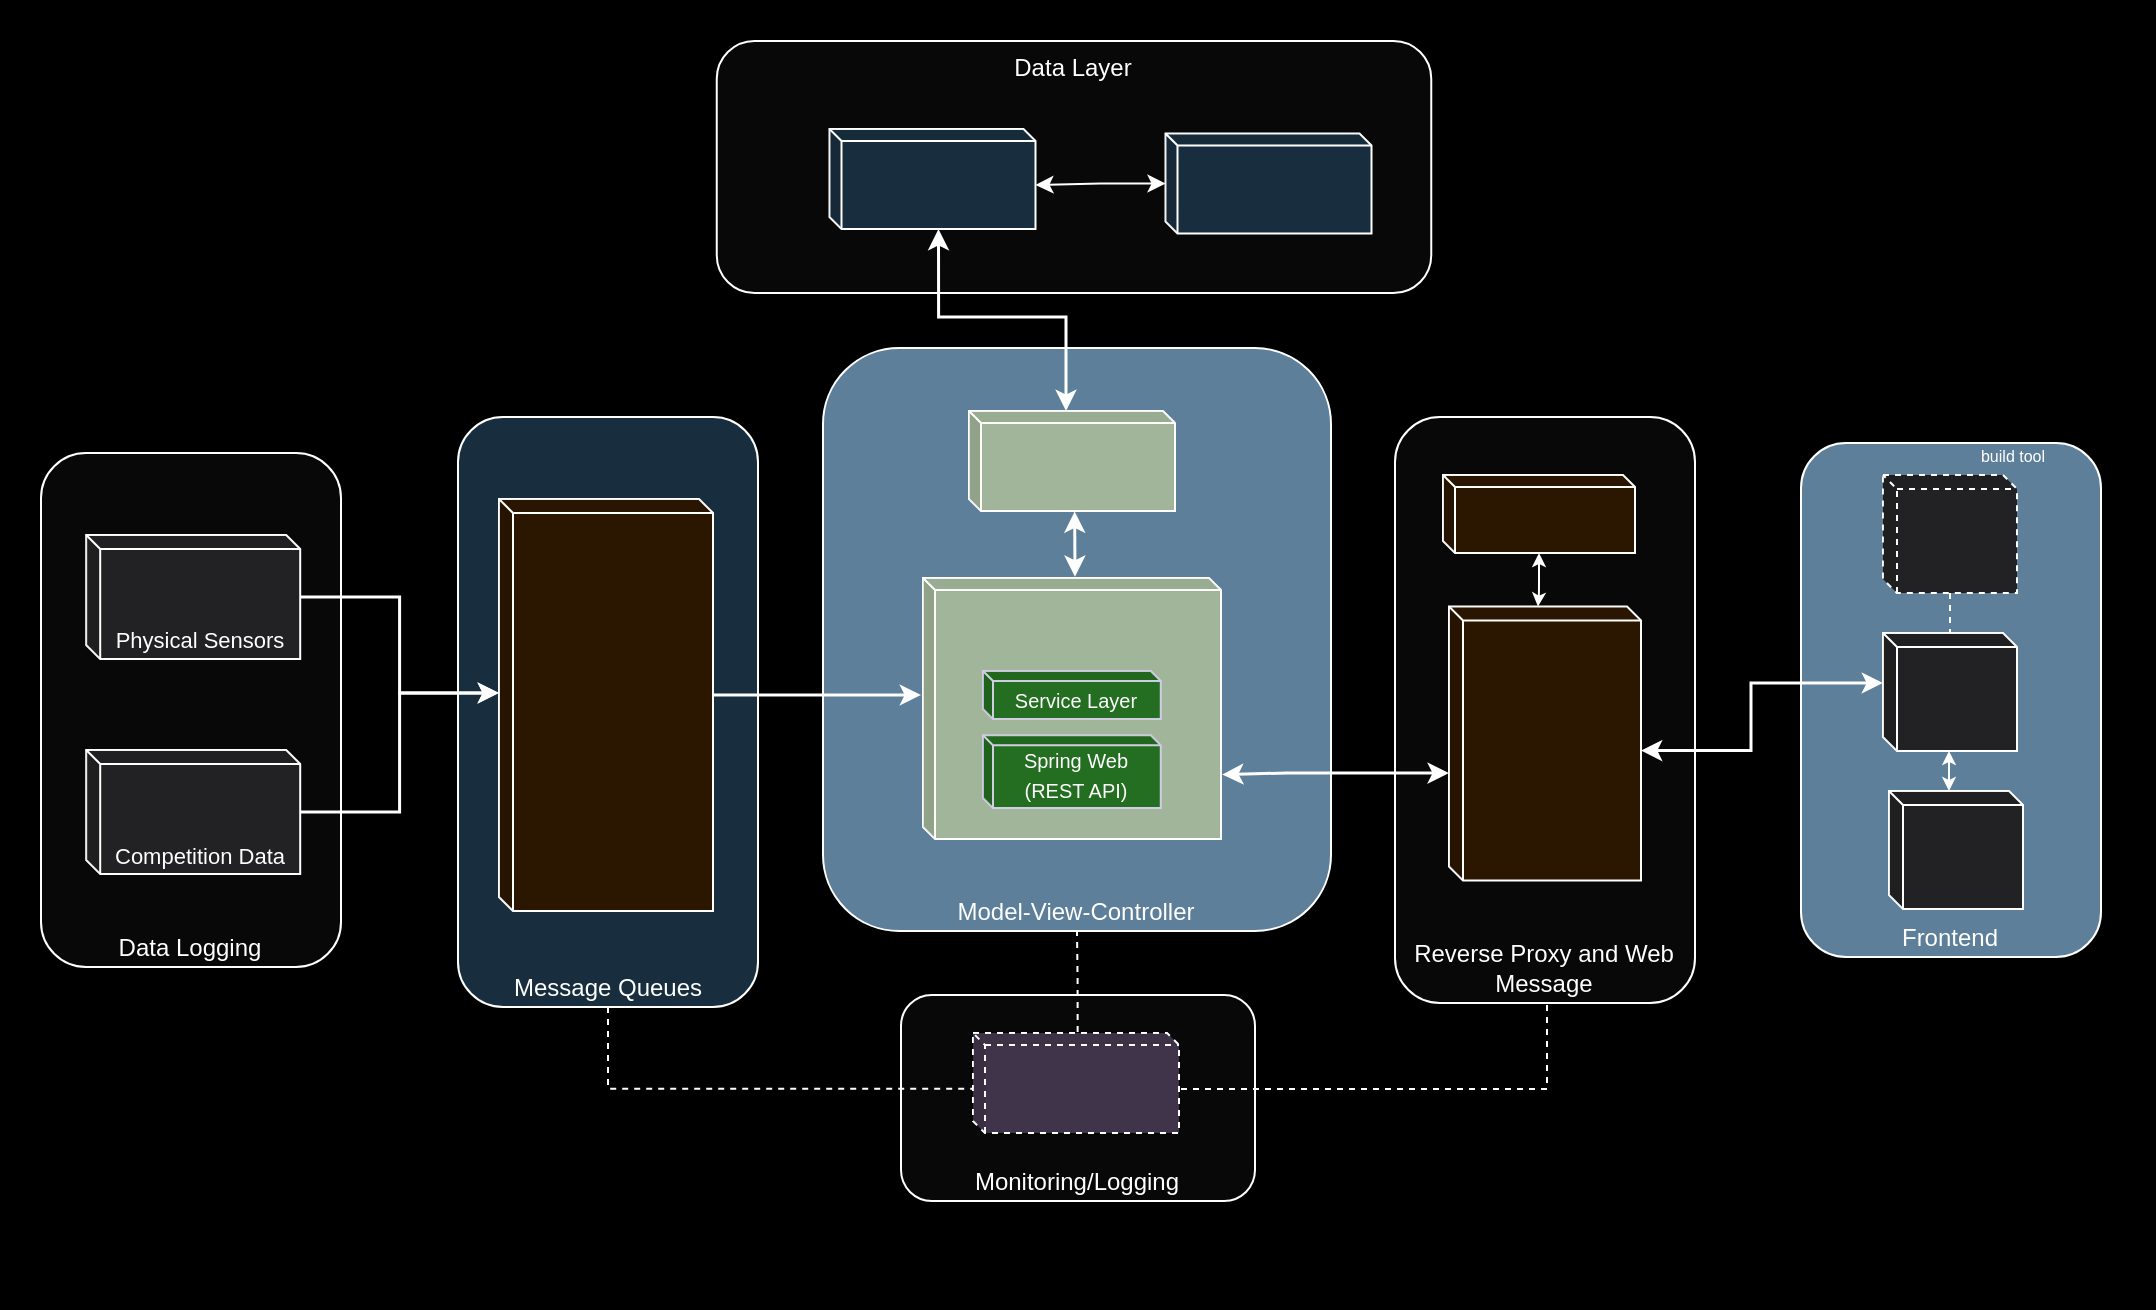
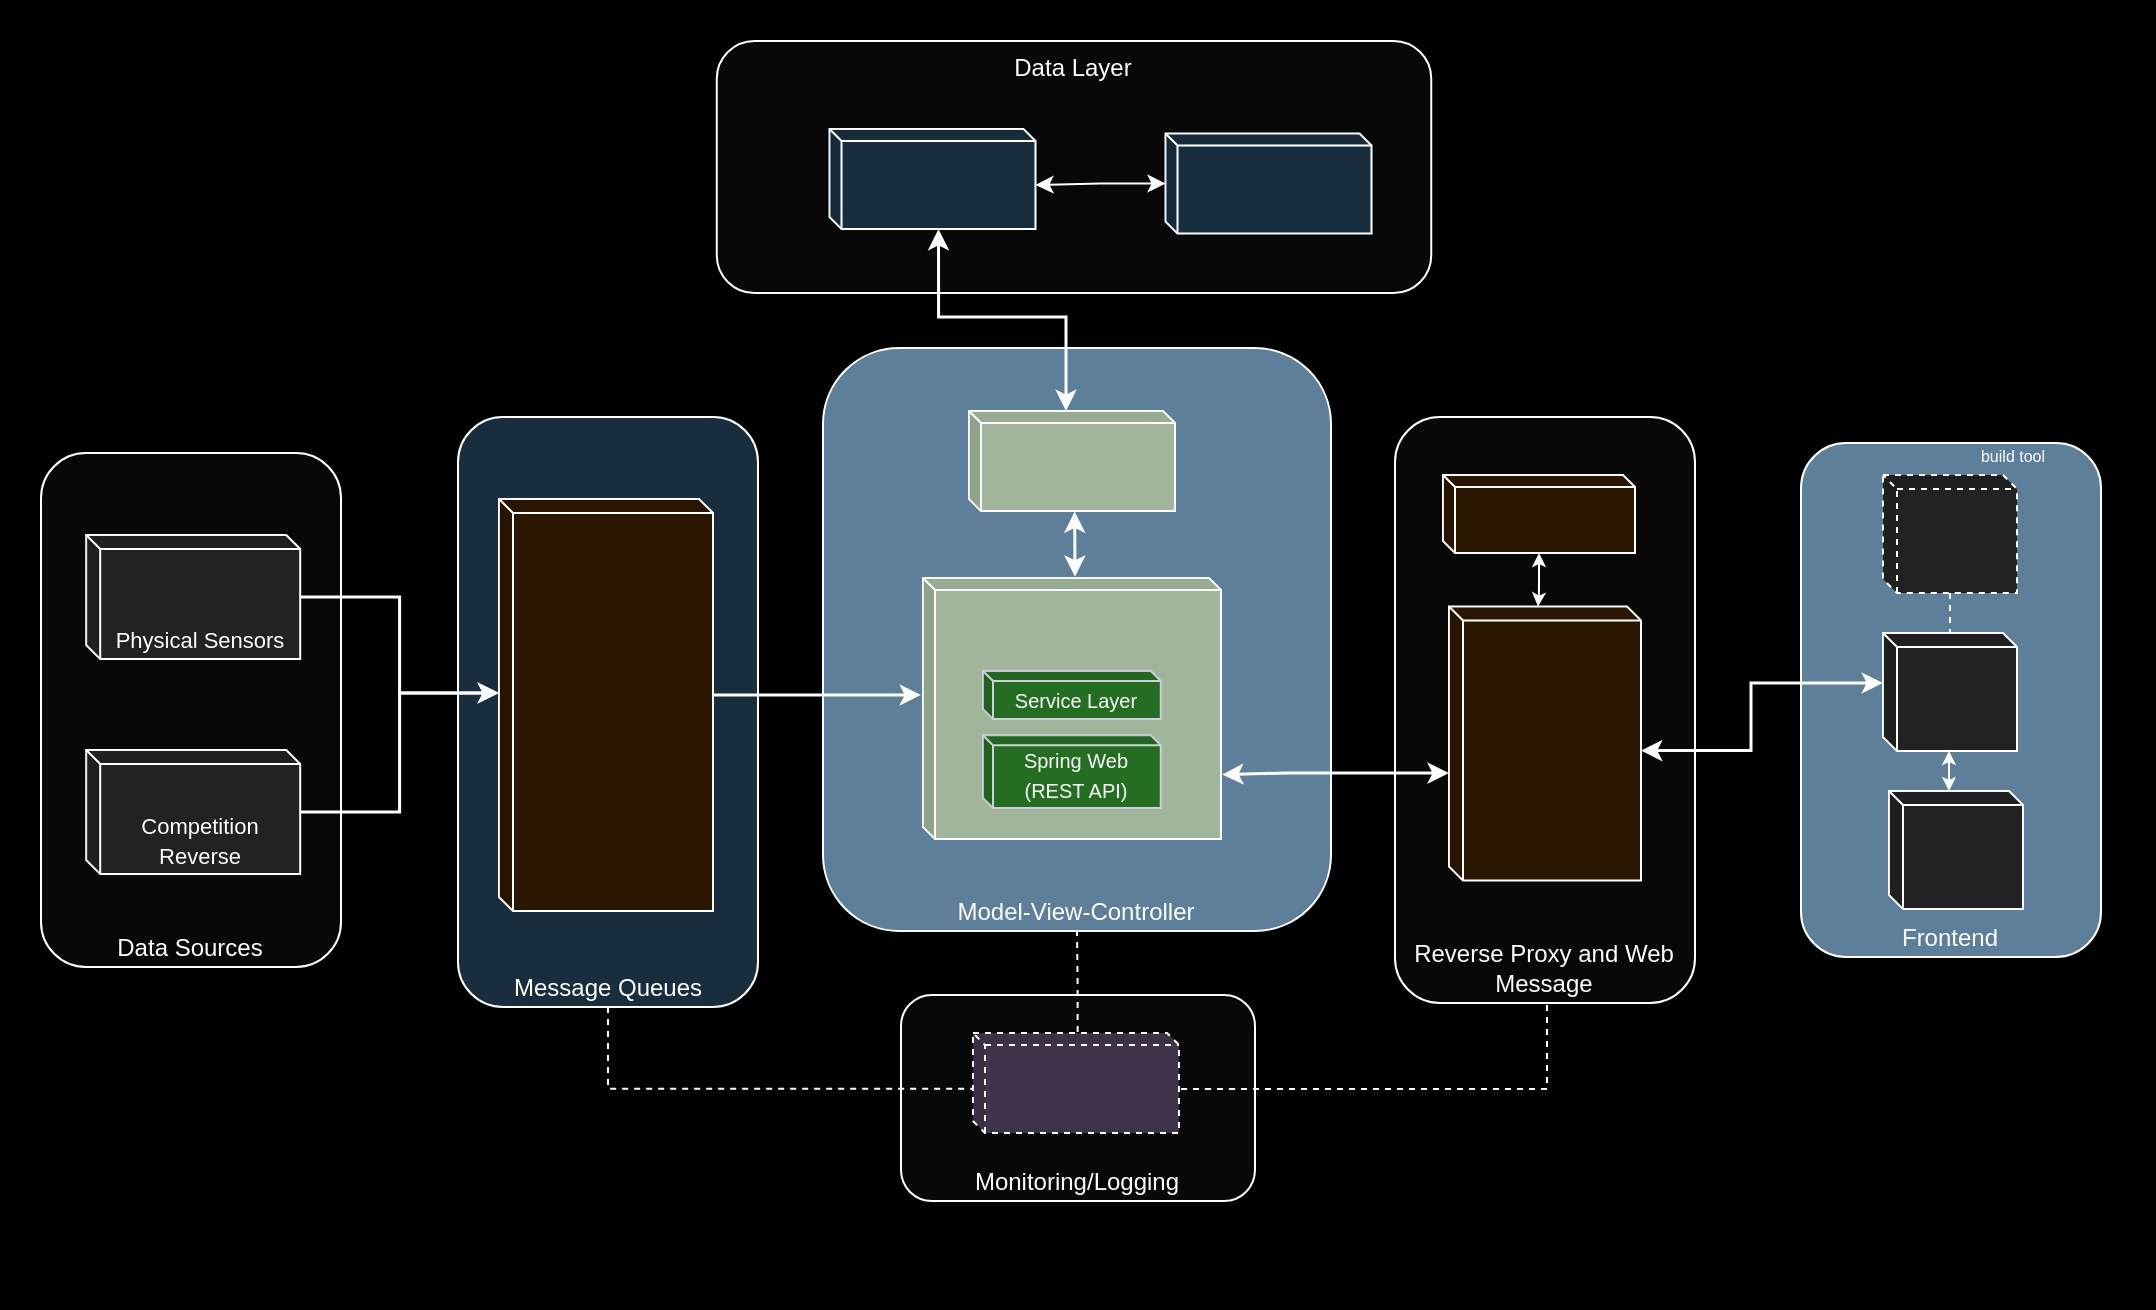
node "Competition Data": label "Competition Data" -> "Competition Reverse"
node "Data Logging": label "Data Logging" -> "Data Sources"
